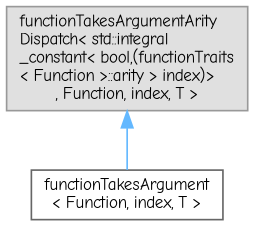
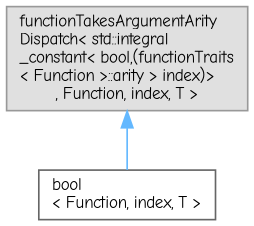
node "functionTakesArgument < Function, index, T >": label "functionTakesArgument < Function, index, T >" -> "bool < Function, index, T >"
